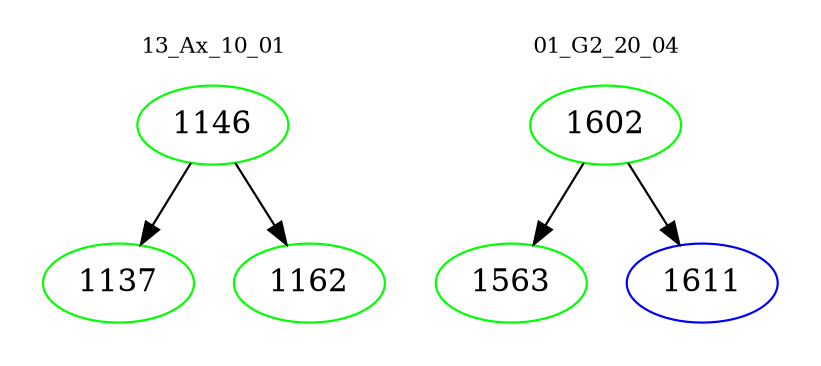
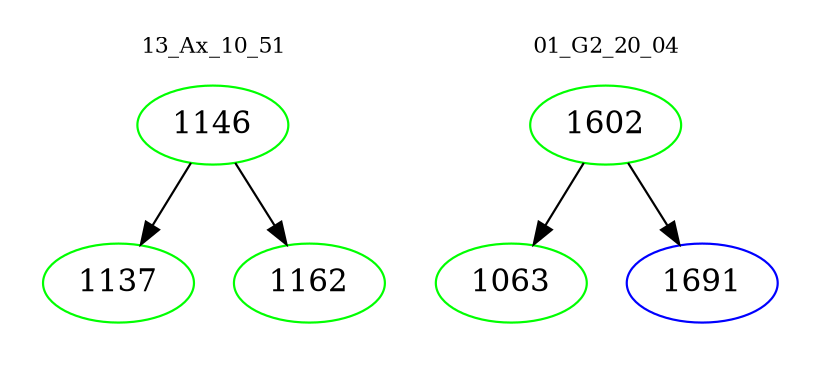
cluster "13_Ax_10_01": label "13_Ax_10_01" -> "13_Ax_10_51"
node "1563": label "1563" -> "1063"
node "1611": label "1611" -> "1691"
